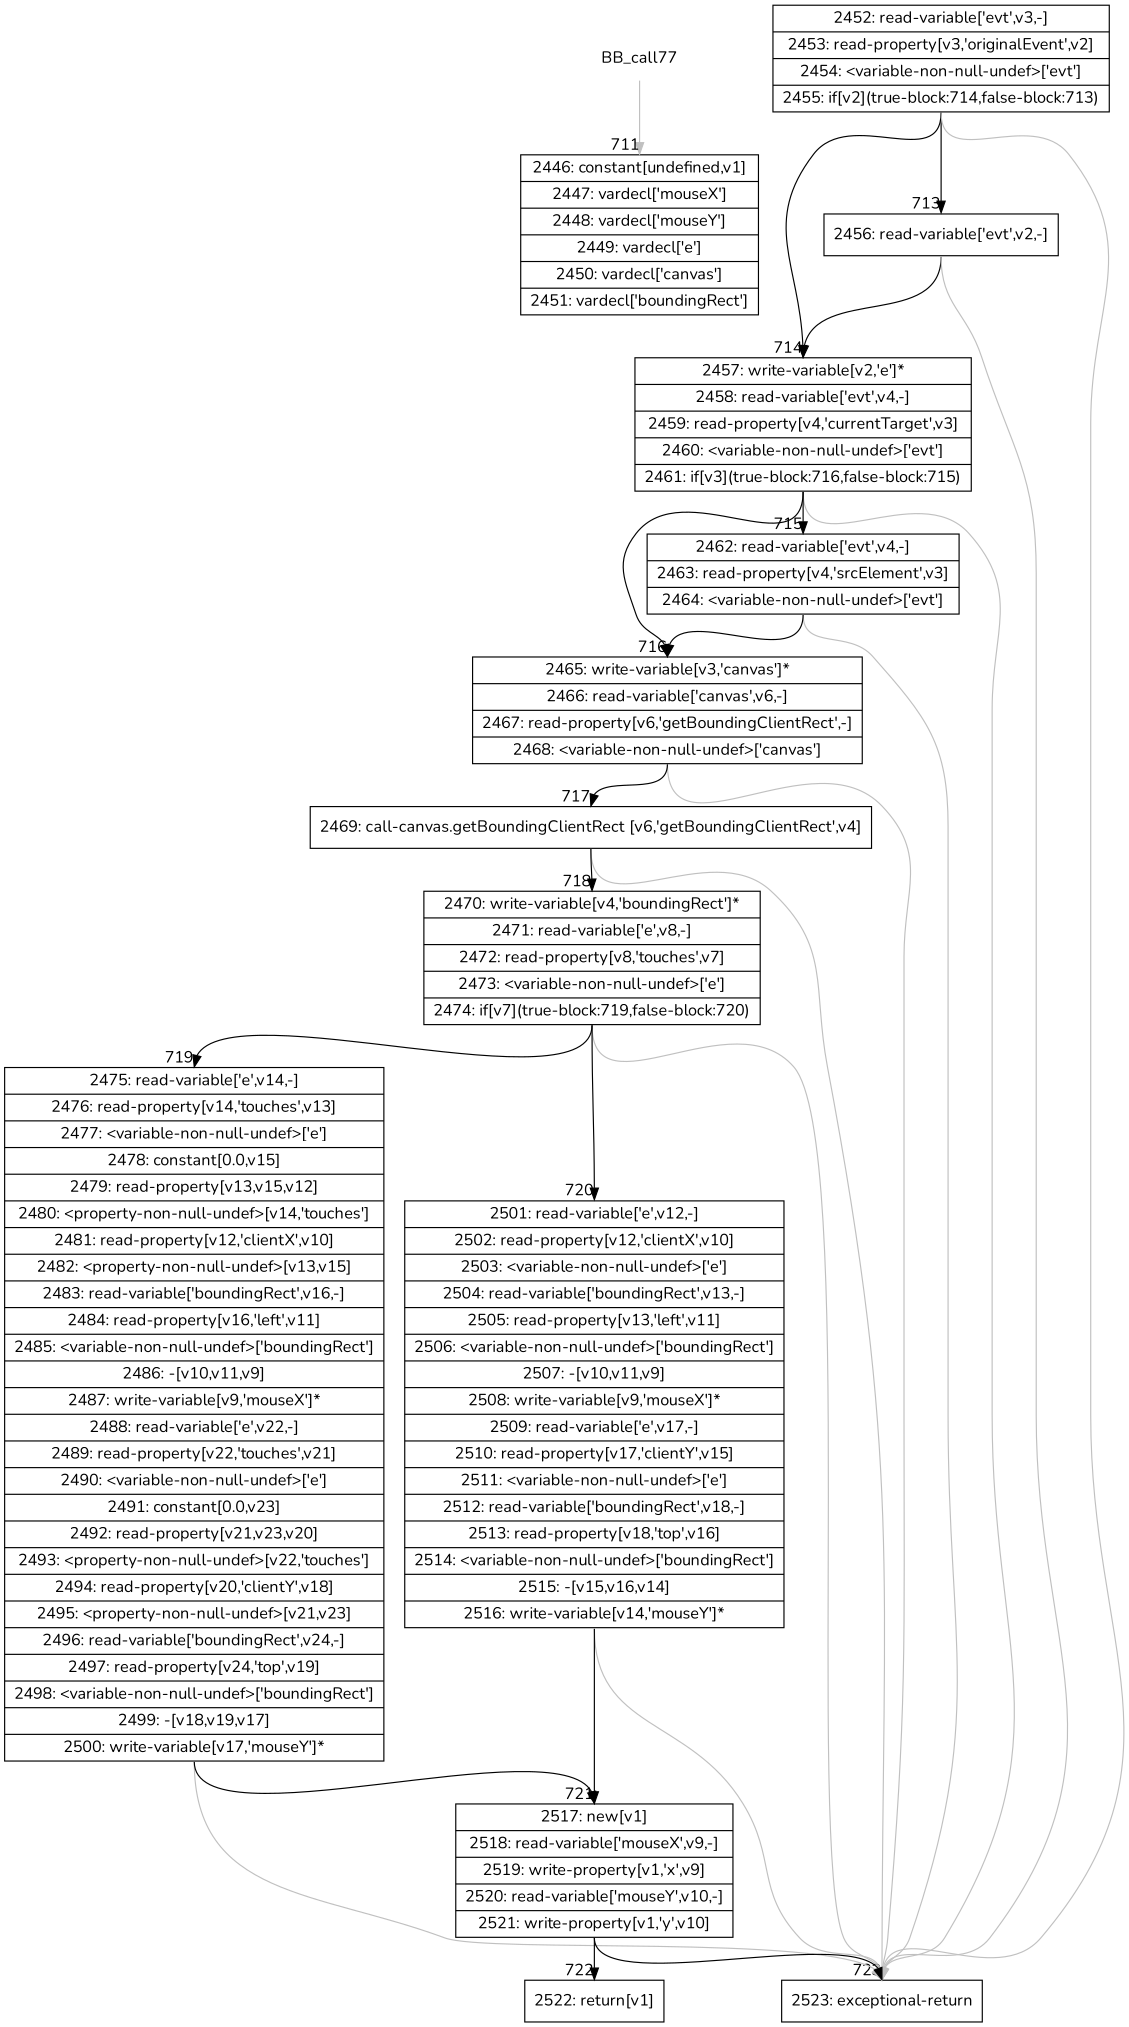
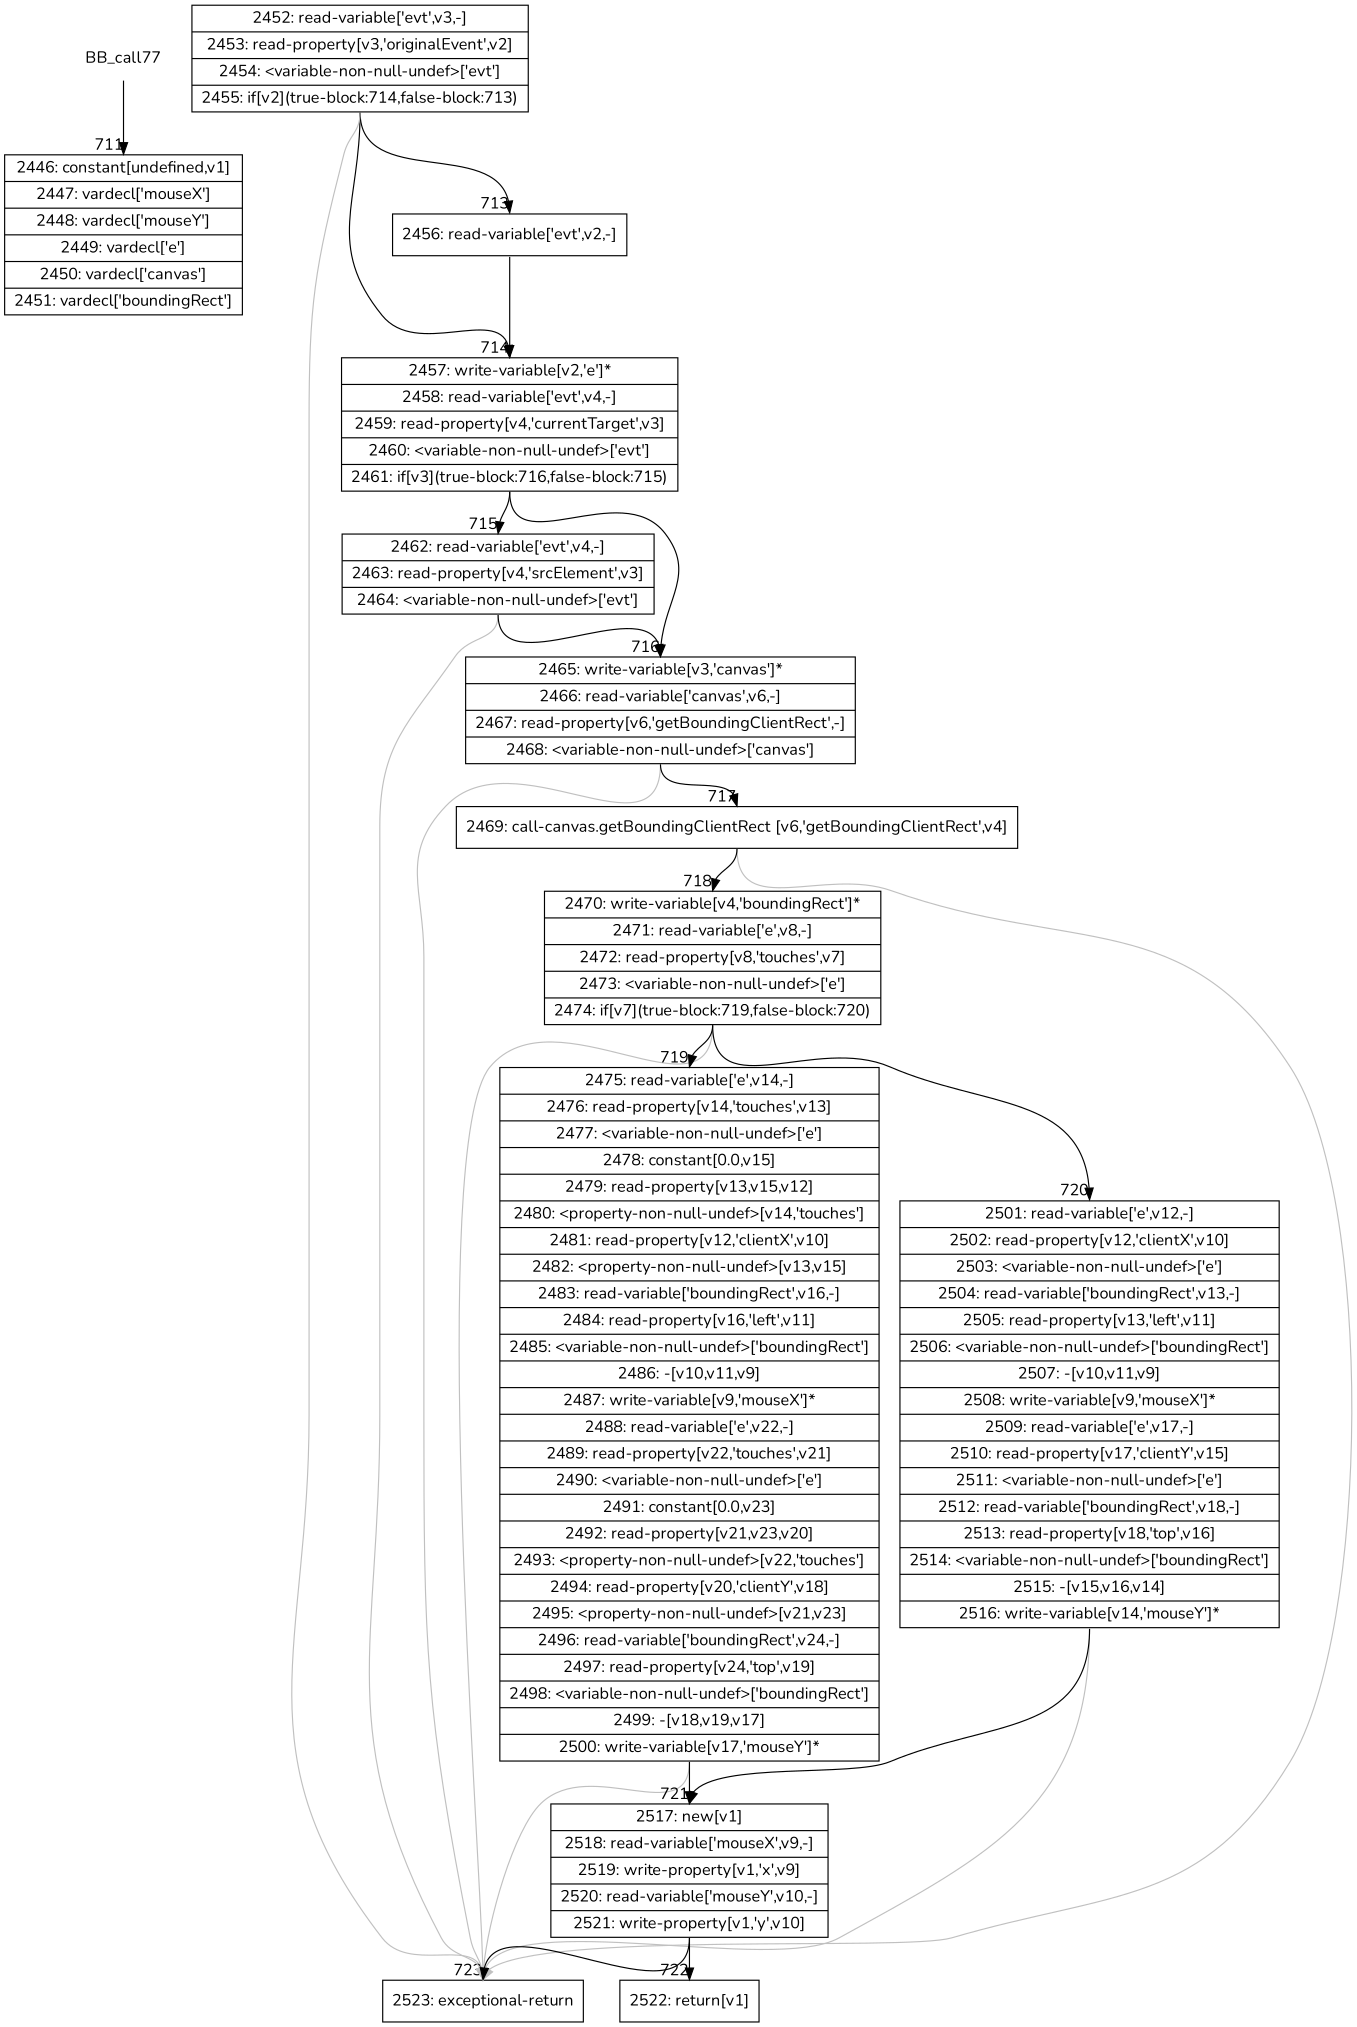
edge "BB_call77" -> "2446: constant[undefined,v1]": color gray -> black
edge "2456: read-variable['evt',v2,-]" -> "2523: exceptional-return": removed
edge "2457: write-variable[v2,'e']*" -> "2523: exceptional-return": removed
